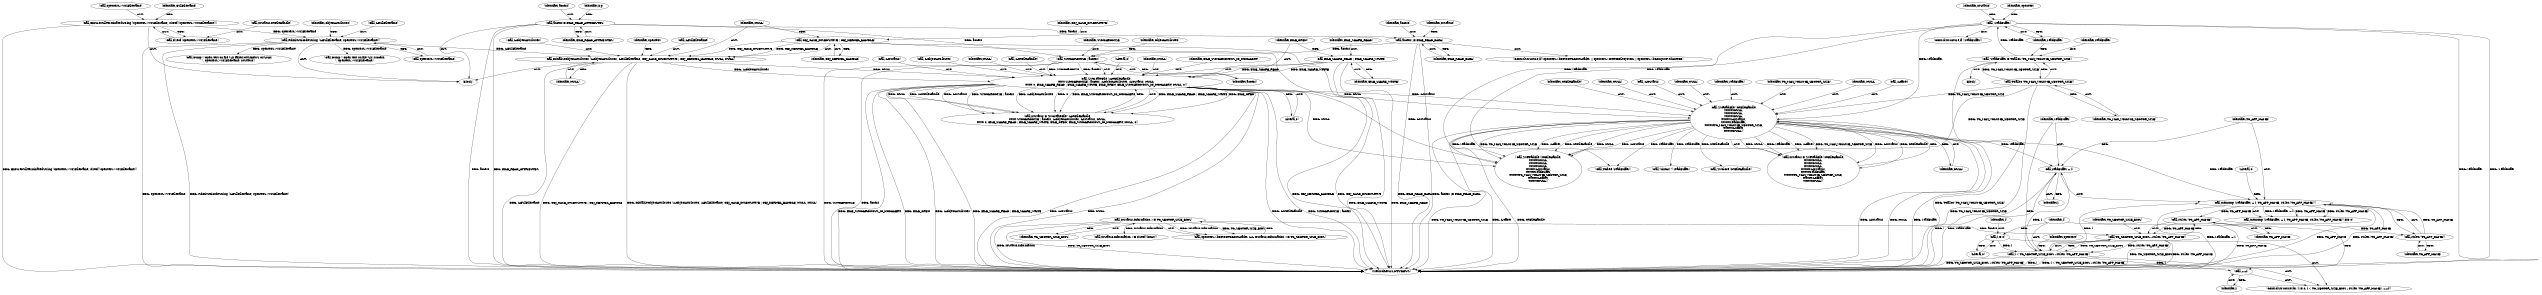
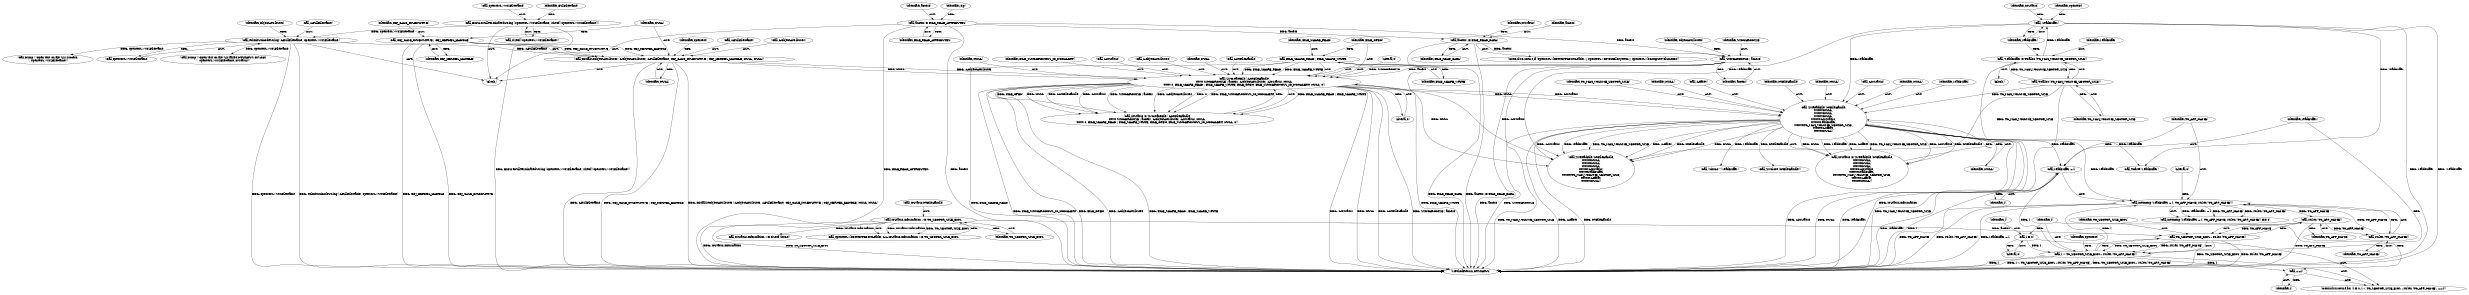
edge "(Call,IoStatus.NtFileHandle)" -> "(Call,sizeof (opentest->wszFileName))": now "(Call,IoStatus.NtFileHandle)" -> "(Call,IoStatus.Information >= TC_SECTOR_SIZE_BIOS)"
node "(ControlStructure,if (!readBuffer))": removed
edge "(Call,*readBuffer = TCalloc (TC_MAX_VOLUME_SECTOR_SIZE))" -> "(MethodReturn,NTSTATUS)": label "DDG: TCalloc (TC_MAX_VOLUME_SECTOR_SIZE)" -> "DDG: IoStatus.Information"
